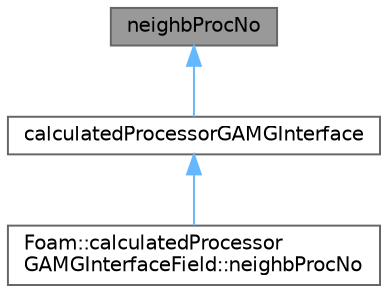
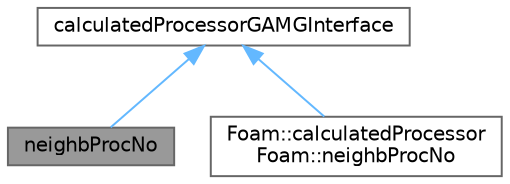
edge "calculatedProcessorGAMGInterface" -> "neighbProcNo": reversed
node "Foam::calculatedProcessor GAMGInterfaceField::neighbProcNo": label "Foam::calculatedProcessor GAMGInterfaceField::neighbProcNo" -> "Foam::calculatedProcessor Foam::neighbProcNo"
